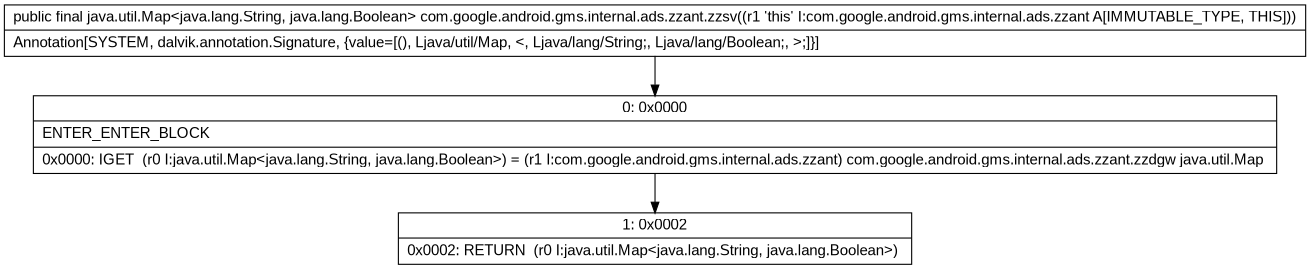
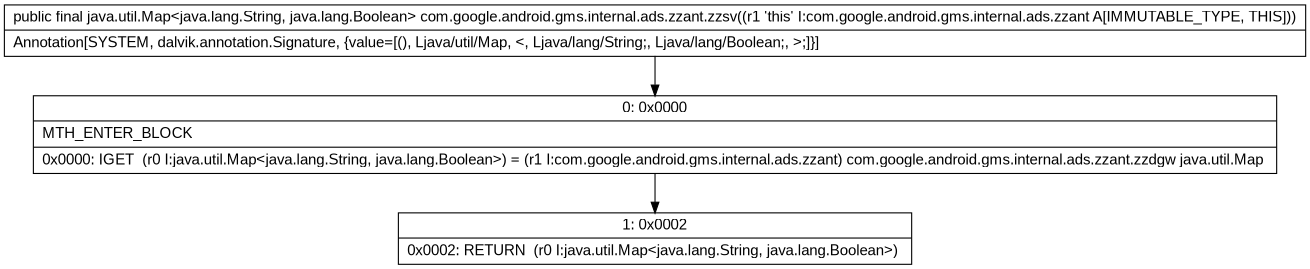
node "0: 0x0000": text "ENTER_ENTER_BLOCK" -> "MTH_ENTER_BLOCK"
